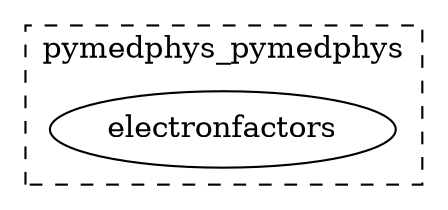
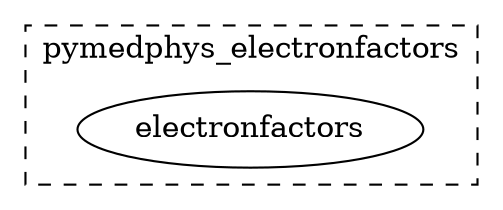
cluster "pymedphys_pymedphys": label "pymedphys_pymedphys" -> "pymedphys_electronfactors"
